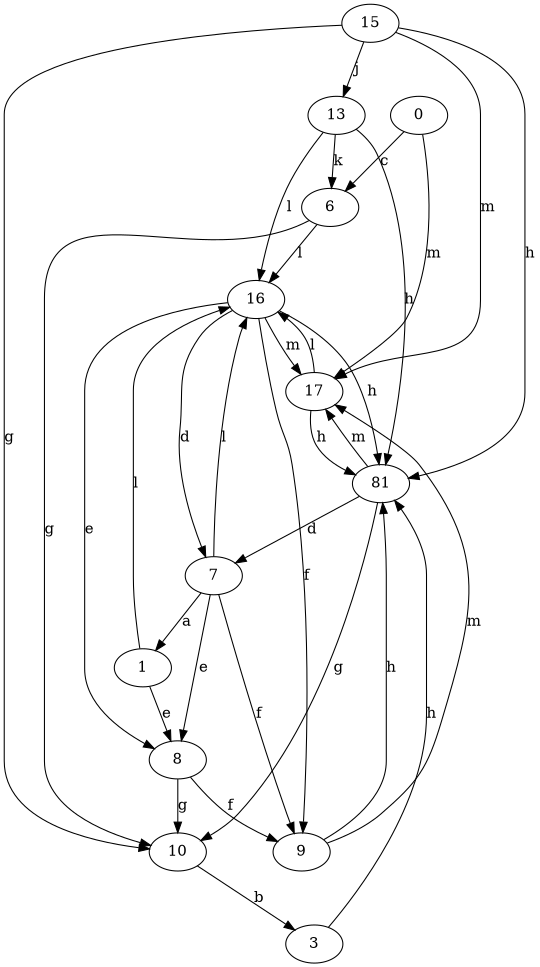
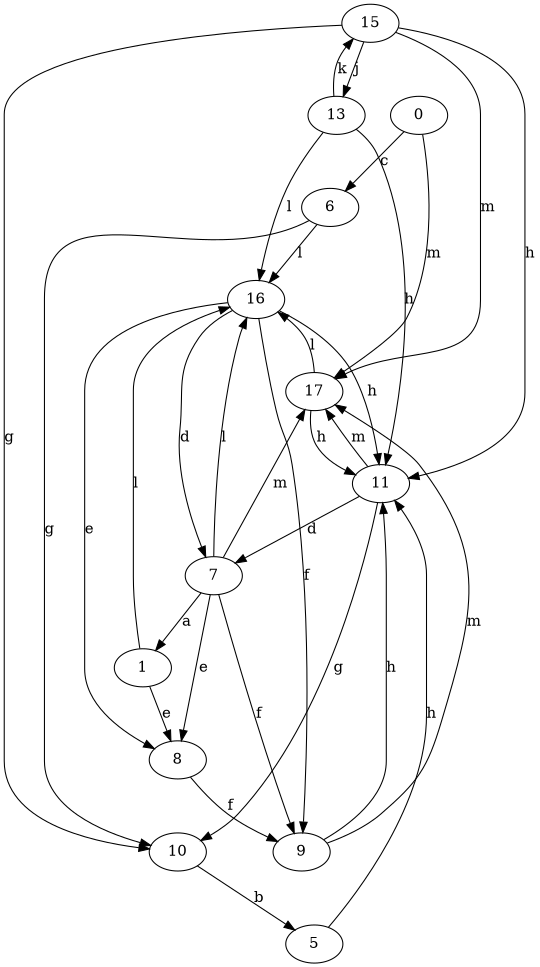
edge "13" -> "6": now "13" -> "15"
edge "16" -> "17": now "7" -> "17"
node "81": label "81" -> "11"
edge "8" -> "10": removed, label "g"
node "3": label "3" -> "5"
